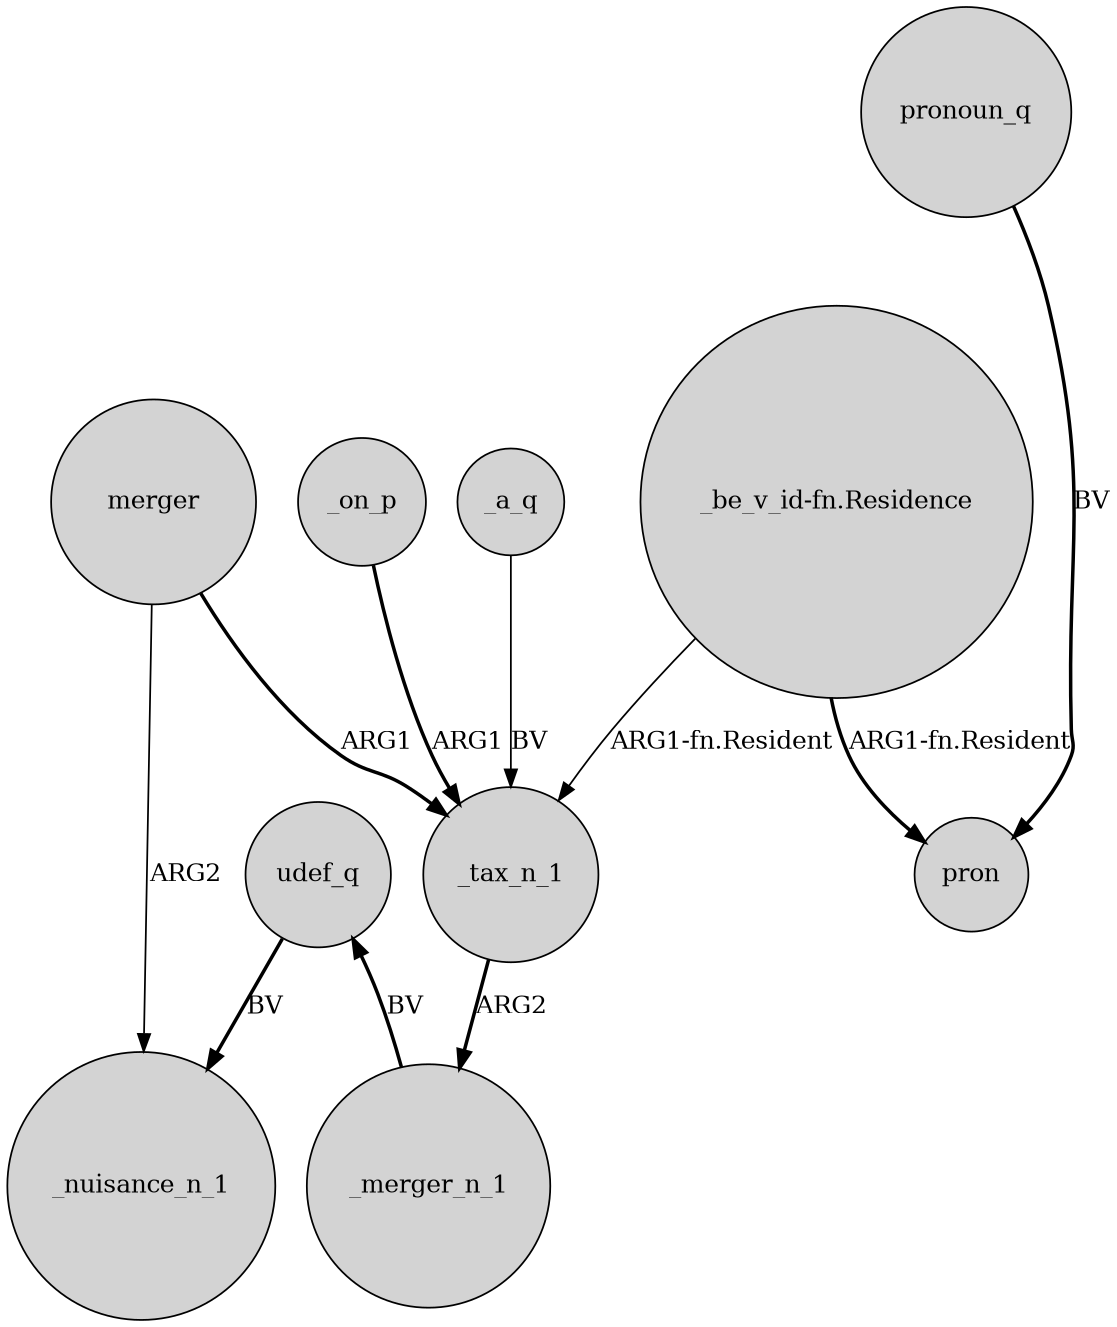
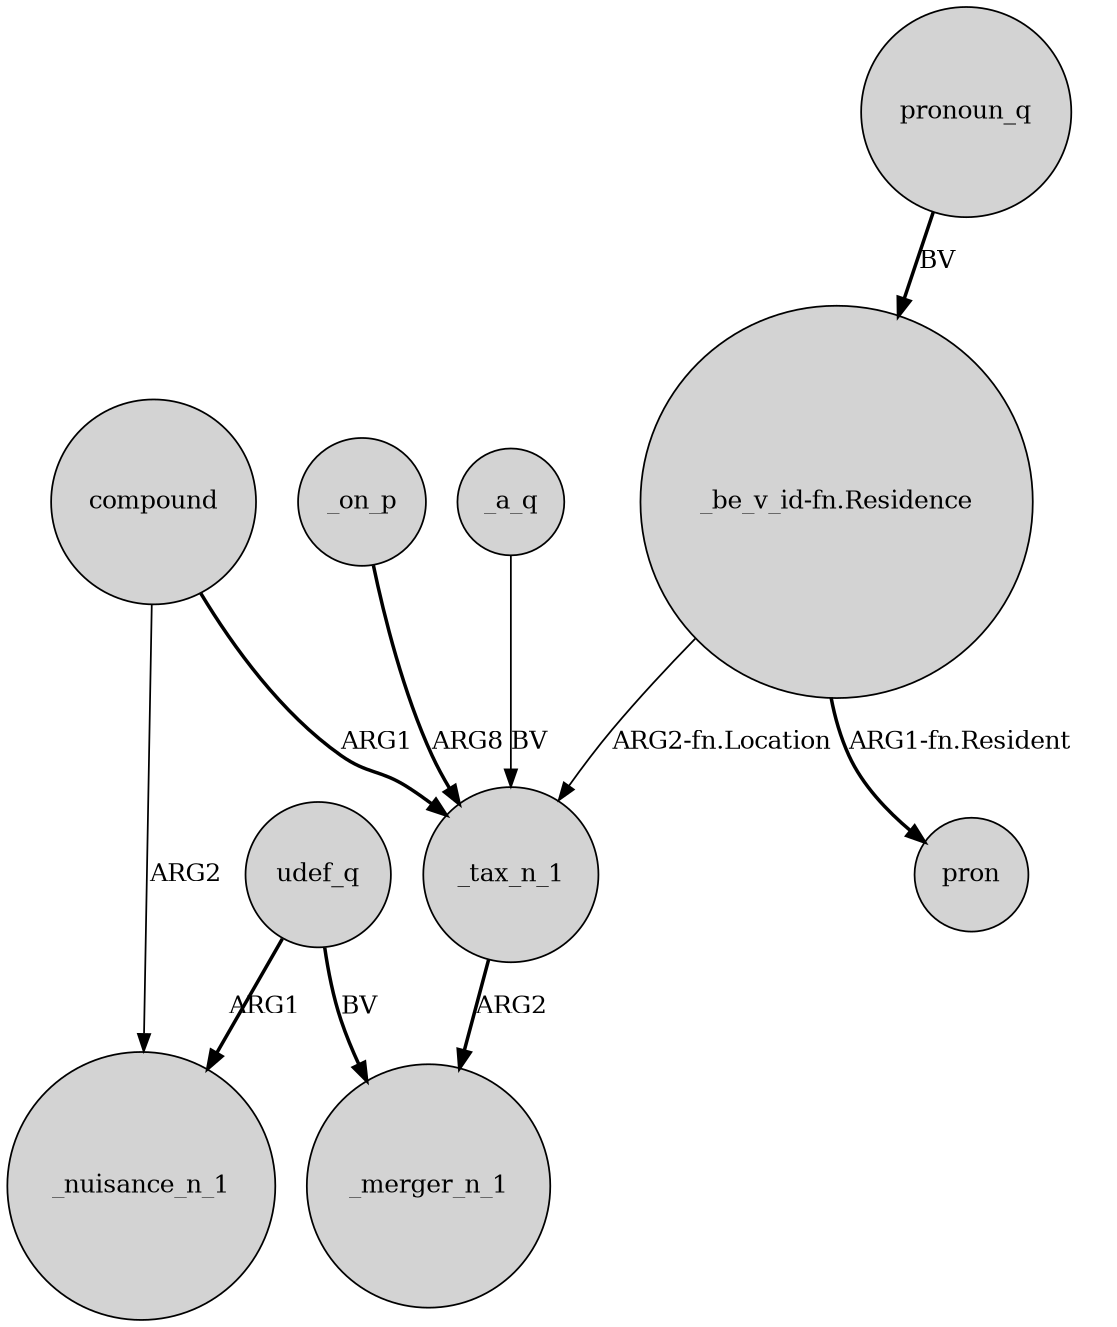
node "merger": label "merger" -> "compound"
edge "pronoun_q" -> "pron": now "pronoun_q" -> "_be_v_id-fn.Residence"
edge "_on_p" -> "_tax_n_1": label "ARG1" -> "ARG8"
edge "_be_v_id-fn.Residence" -> "_tax_n_1": label "ARG1-fn.Resident" -> "ARG2-fn.Location"
edge "udef_q" -> "_nuisance_n_1": label "BV" -> "ARG1"
edge "_merger_n_1" -> "udef_q": reversed
